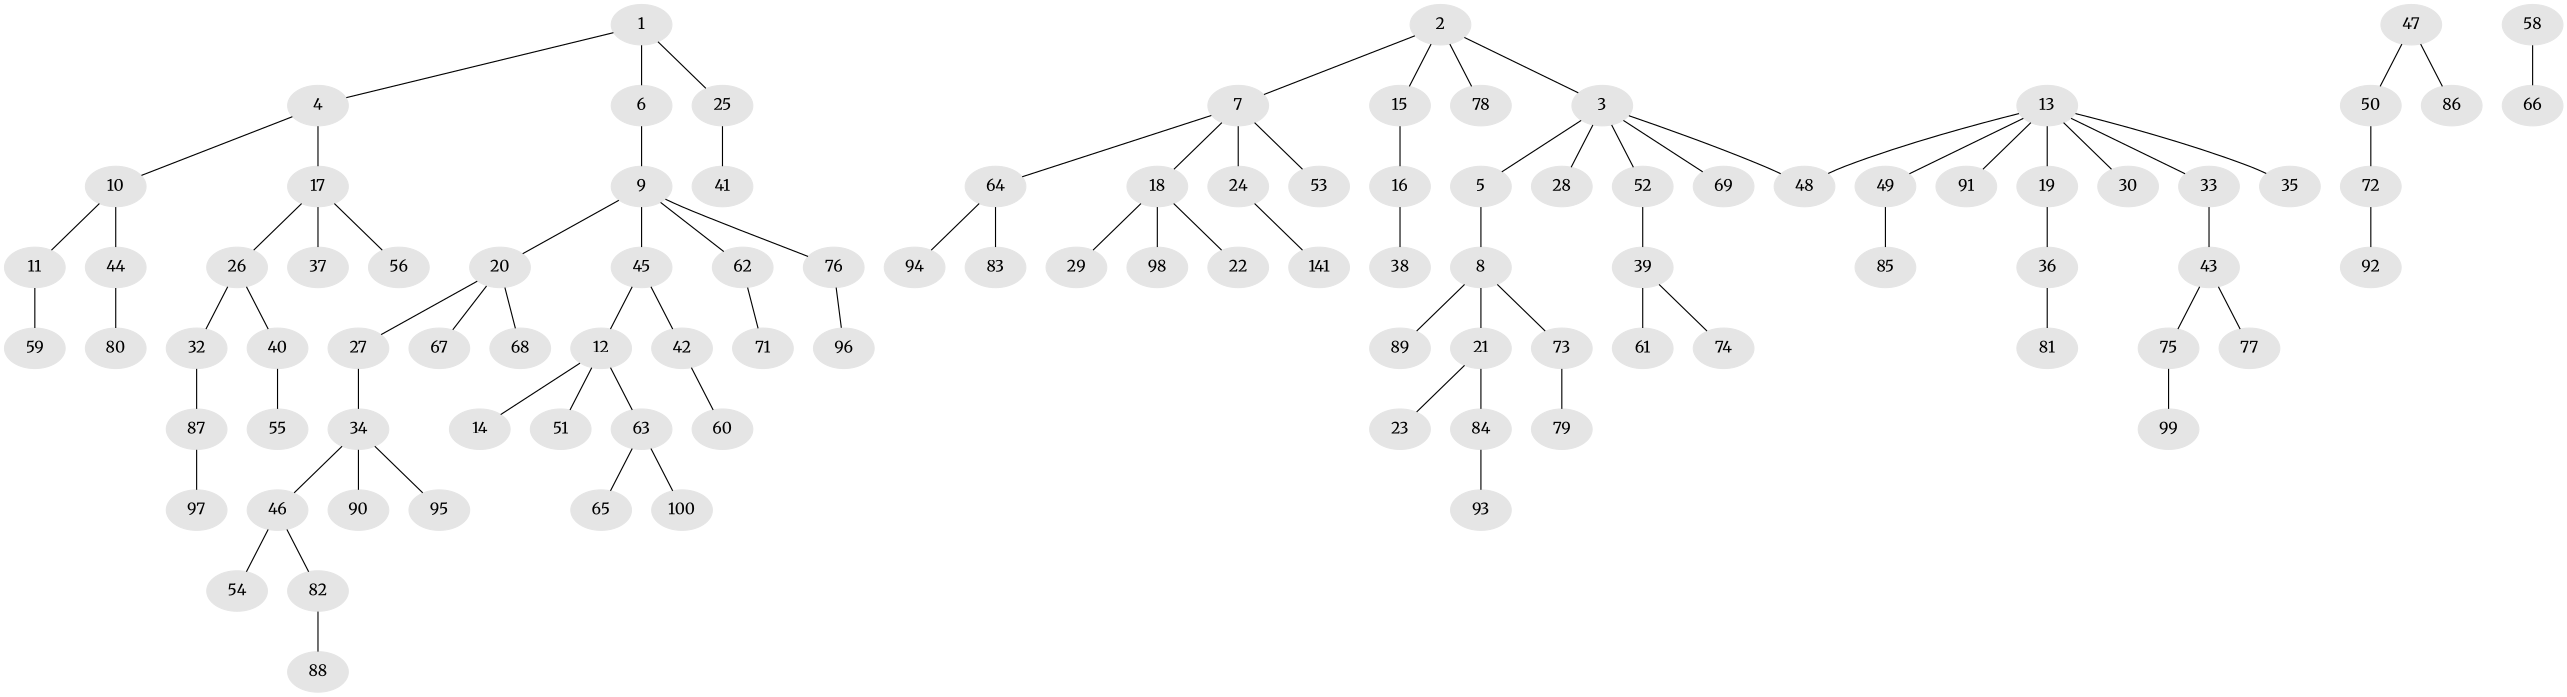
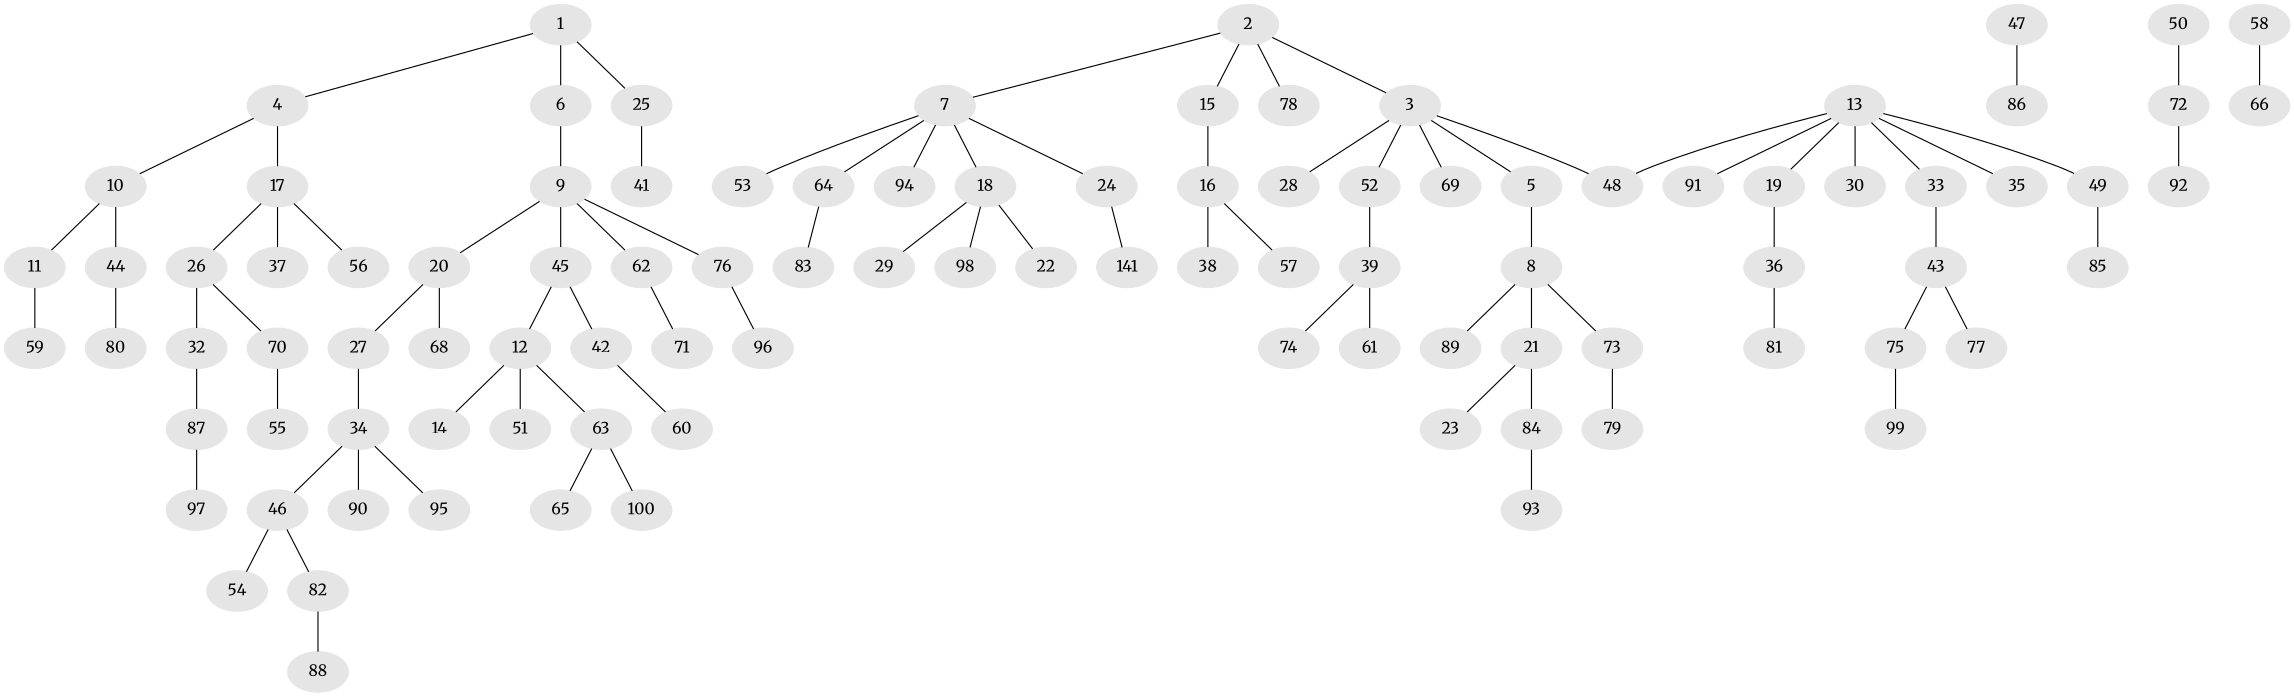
edge "47" -- "50": removed
edge "64" -- "94": now "7" -- "94"
node "57": added
node "40": label "40" -> "70"
node "67": removed
